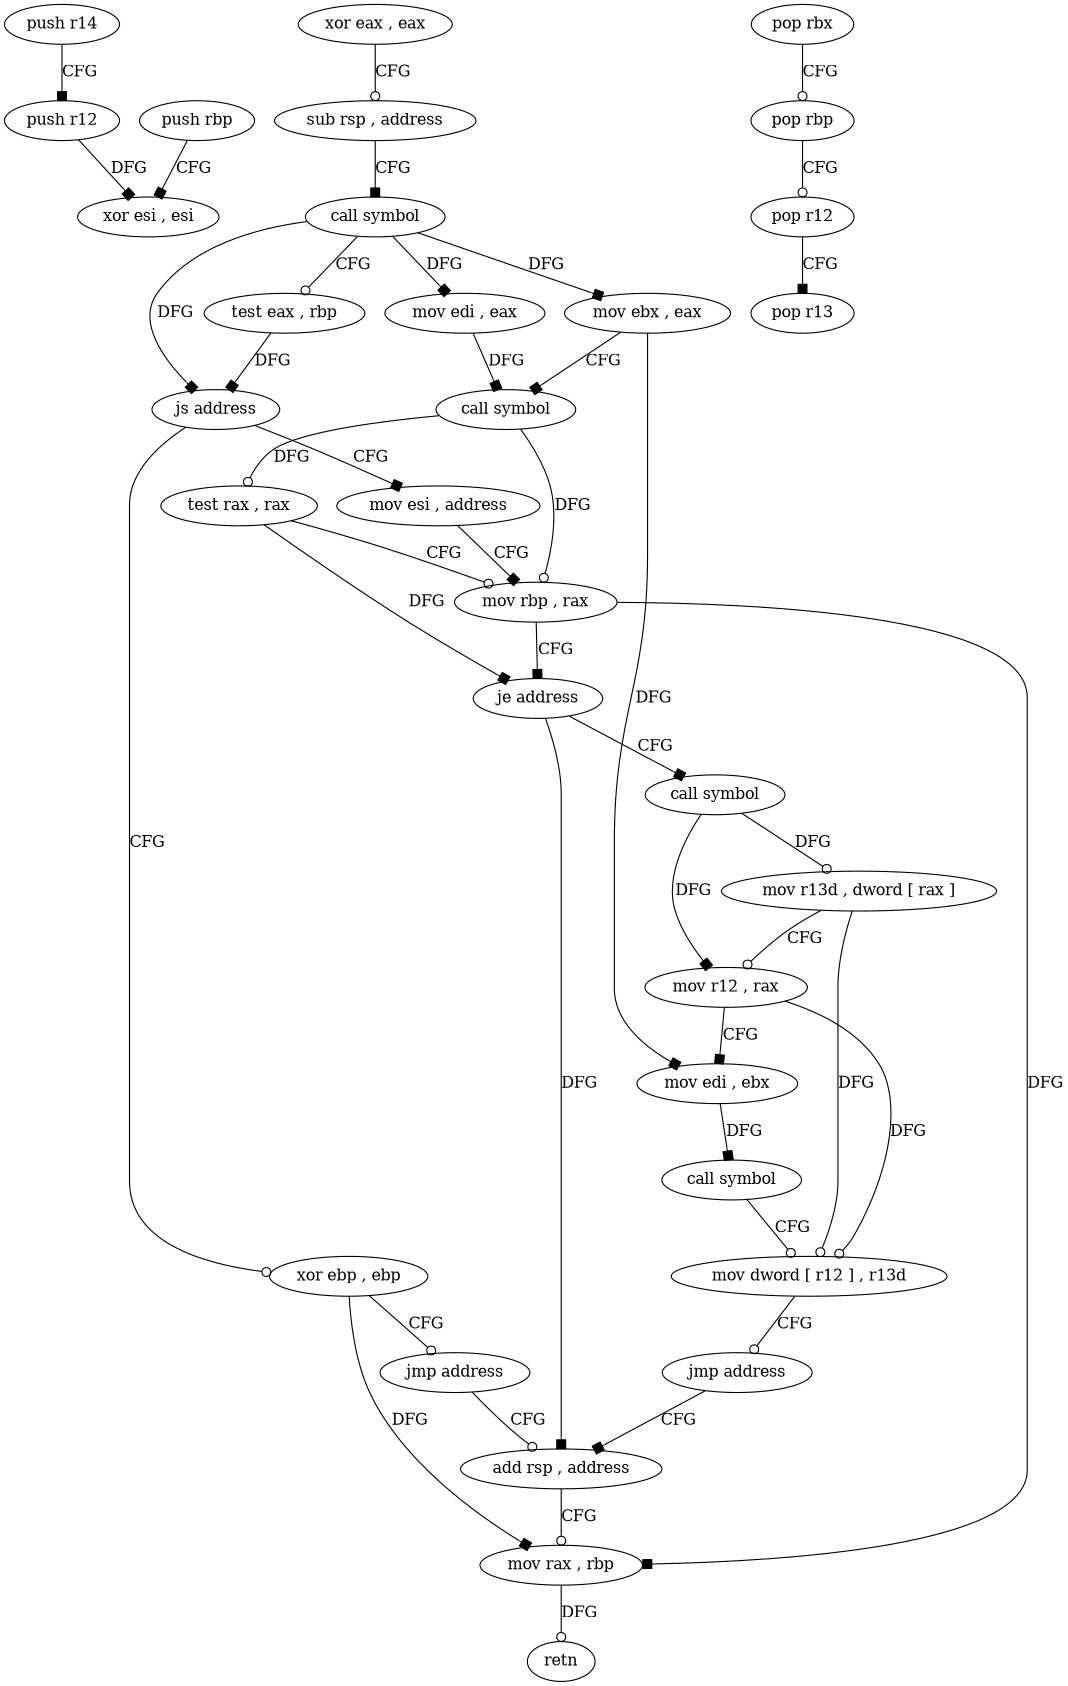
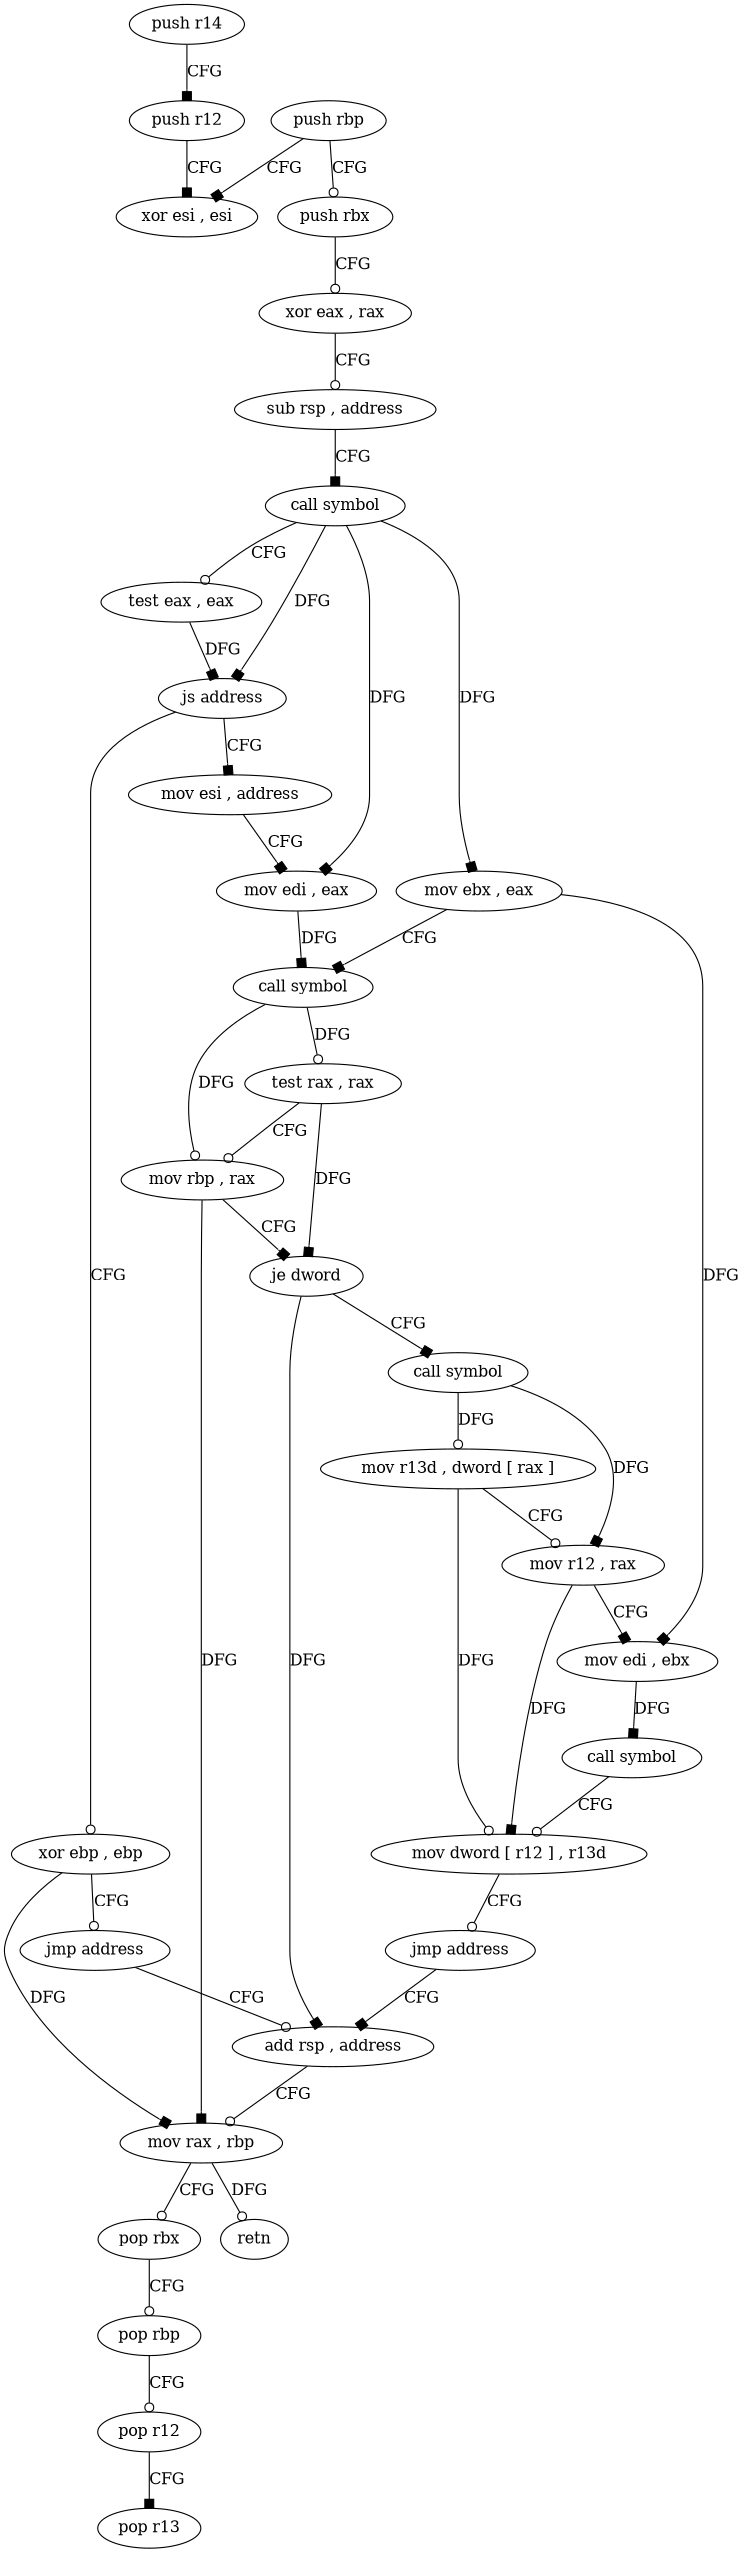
node "xor eax , eax": label "xor eax , eax" -> "xor eax , rax"
edge "push r12" -> "xor esi , esi": label "DFG" -> "CFG"
node "push rbx": added
node "test eax , rbp": label "test eax , rbp" -> "test eax , eax"
edge "mov esi , address" -> "mov rbp , rax": now "mov esi , address" -> "mov edi , eax"
node "je address": label "je address" -> "je dword"
edge "mov r12 , rax" -> "mov dword [ r12 ] , r13d": arrowhead odot -> box
edge "mov rax , rbp" -> "pop rbx": added, label "CFG"
